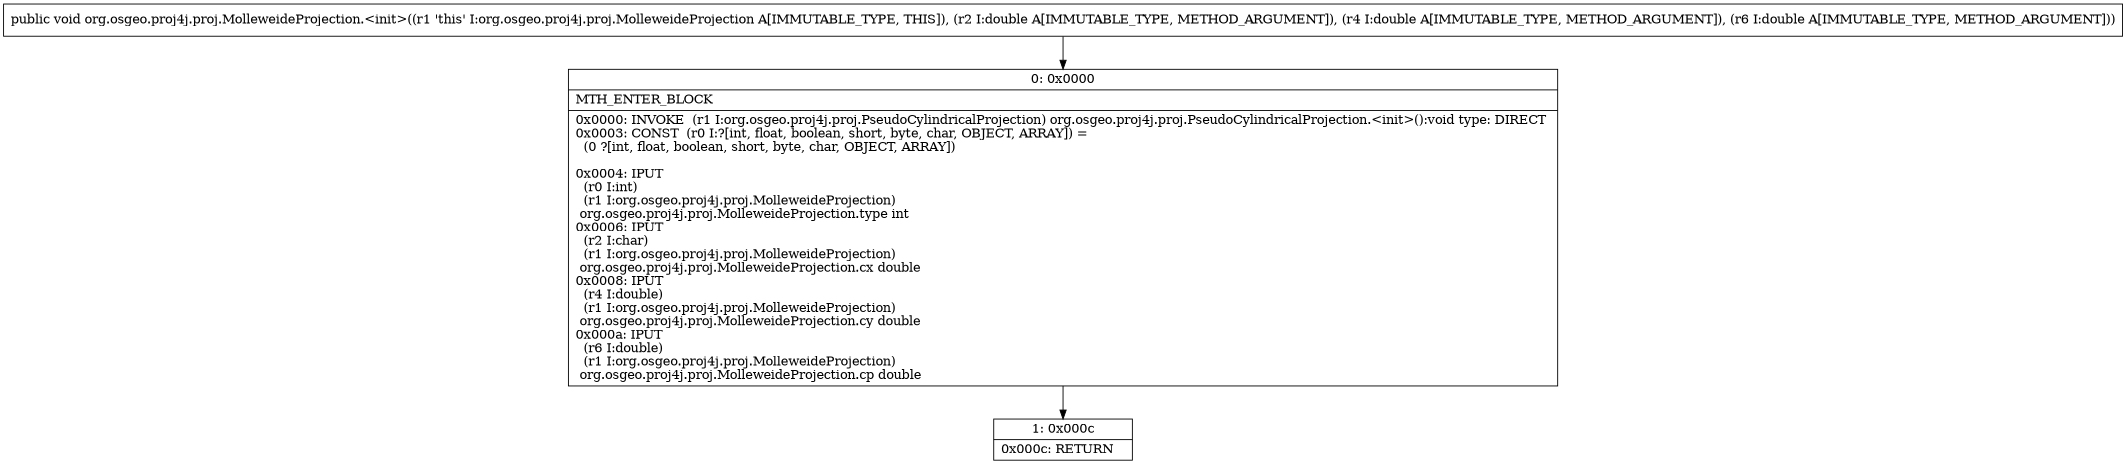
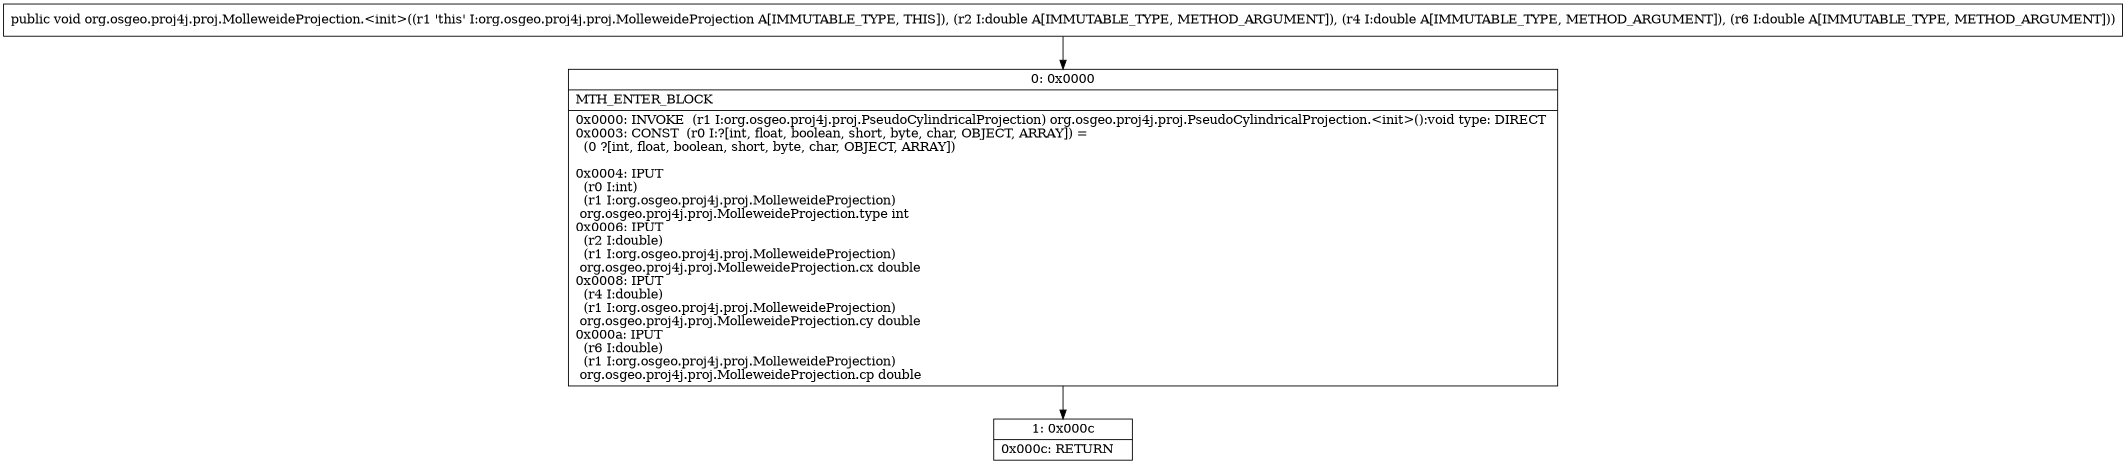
node "0: 0x0000": text "(r2 I:char)" -> "(r2 I:double)"
